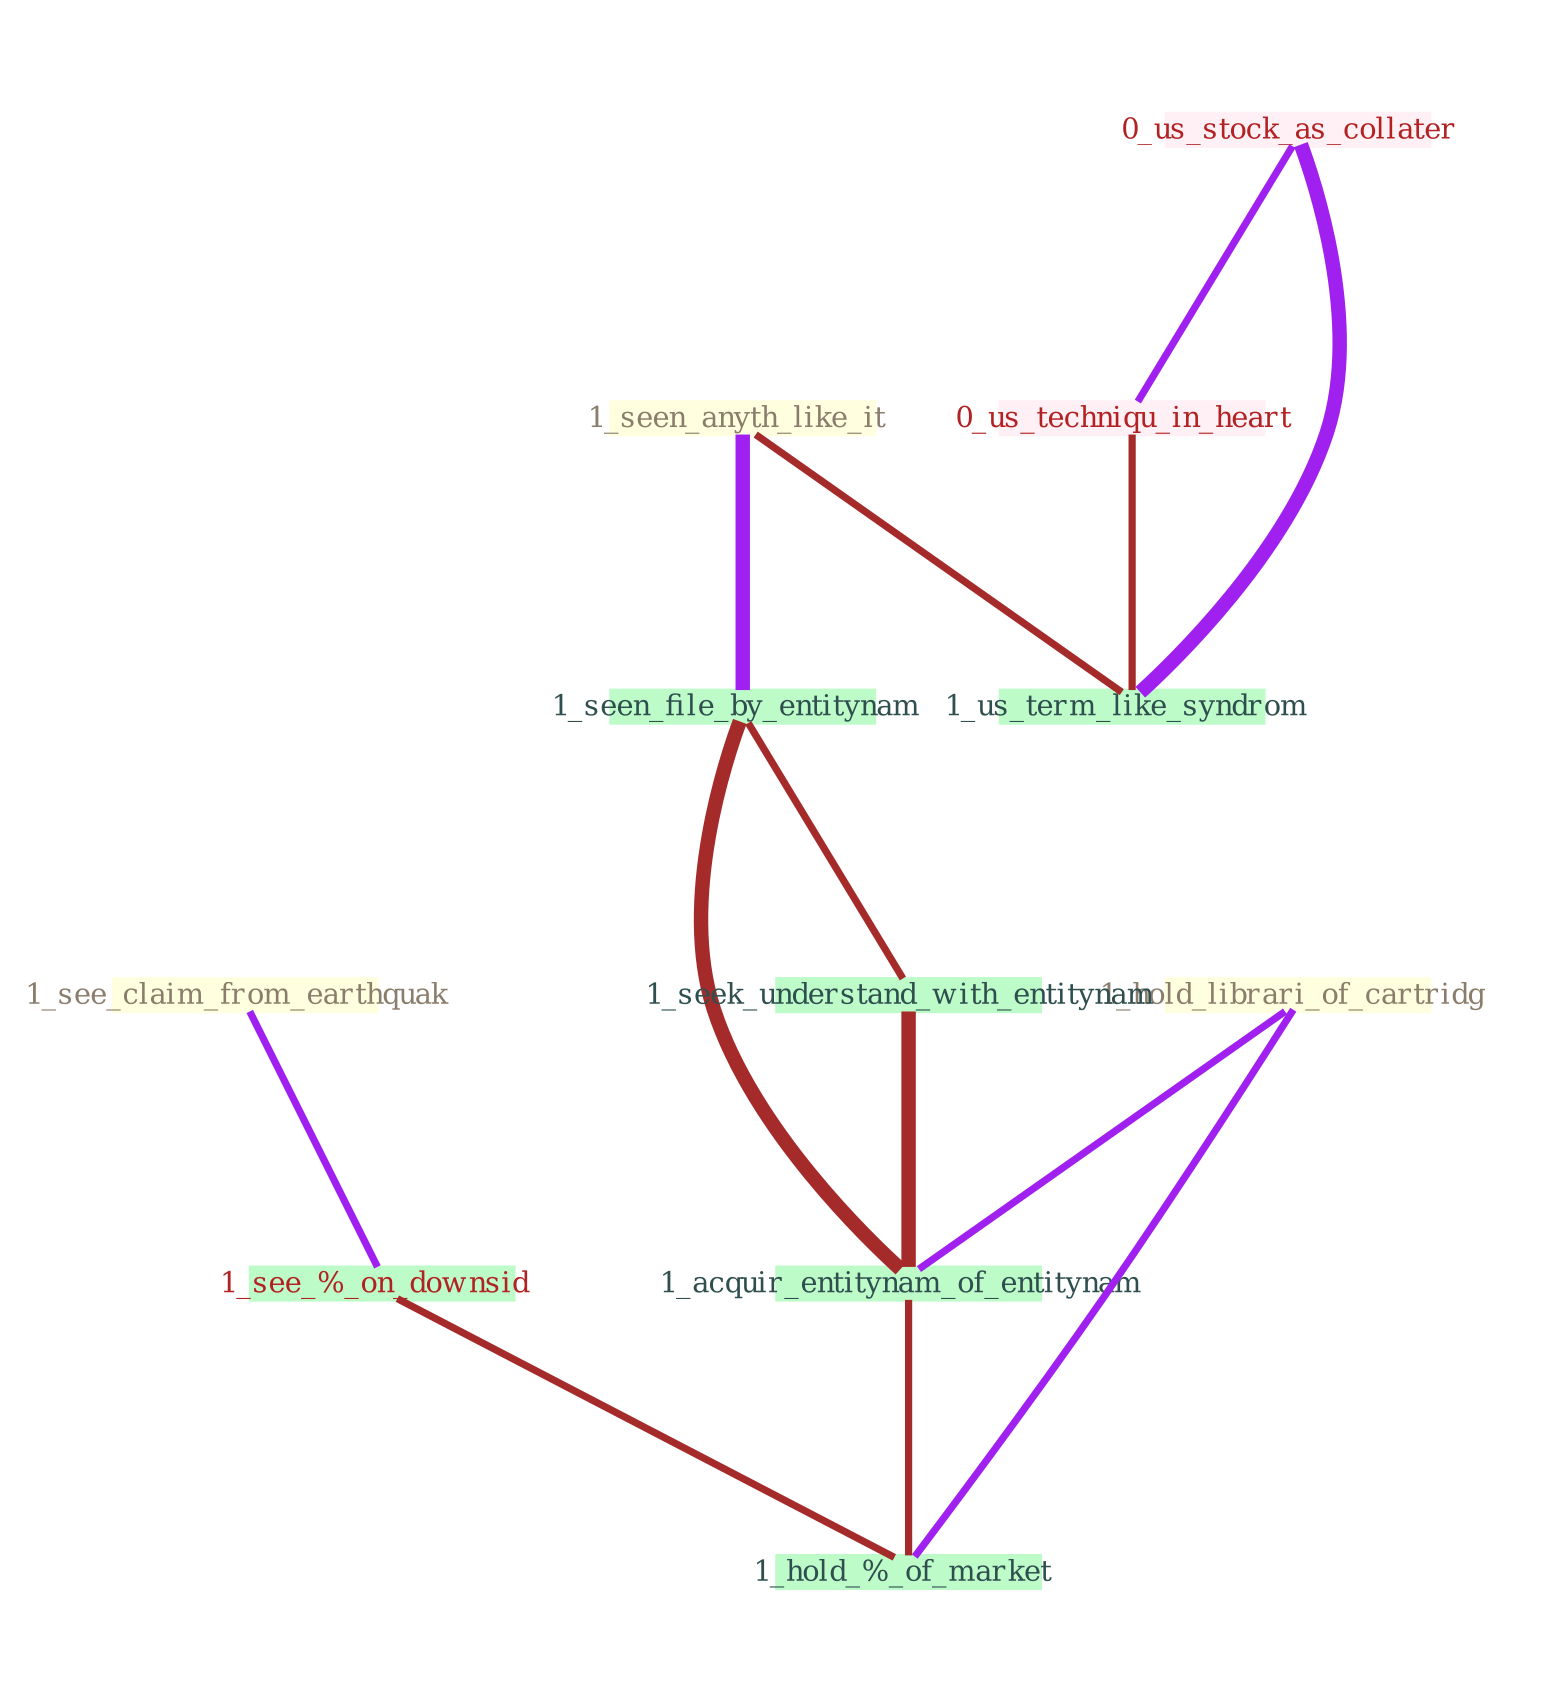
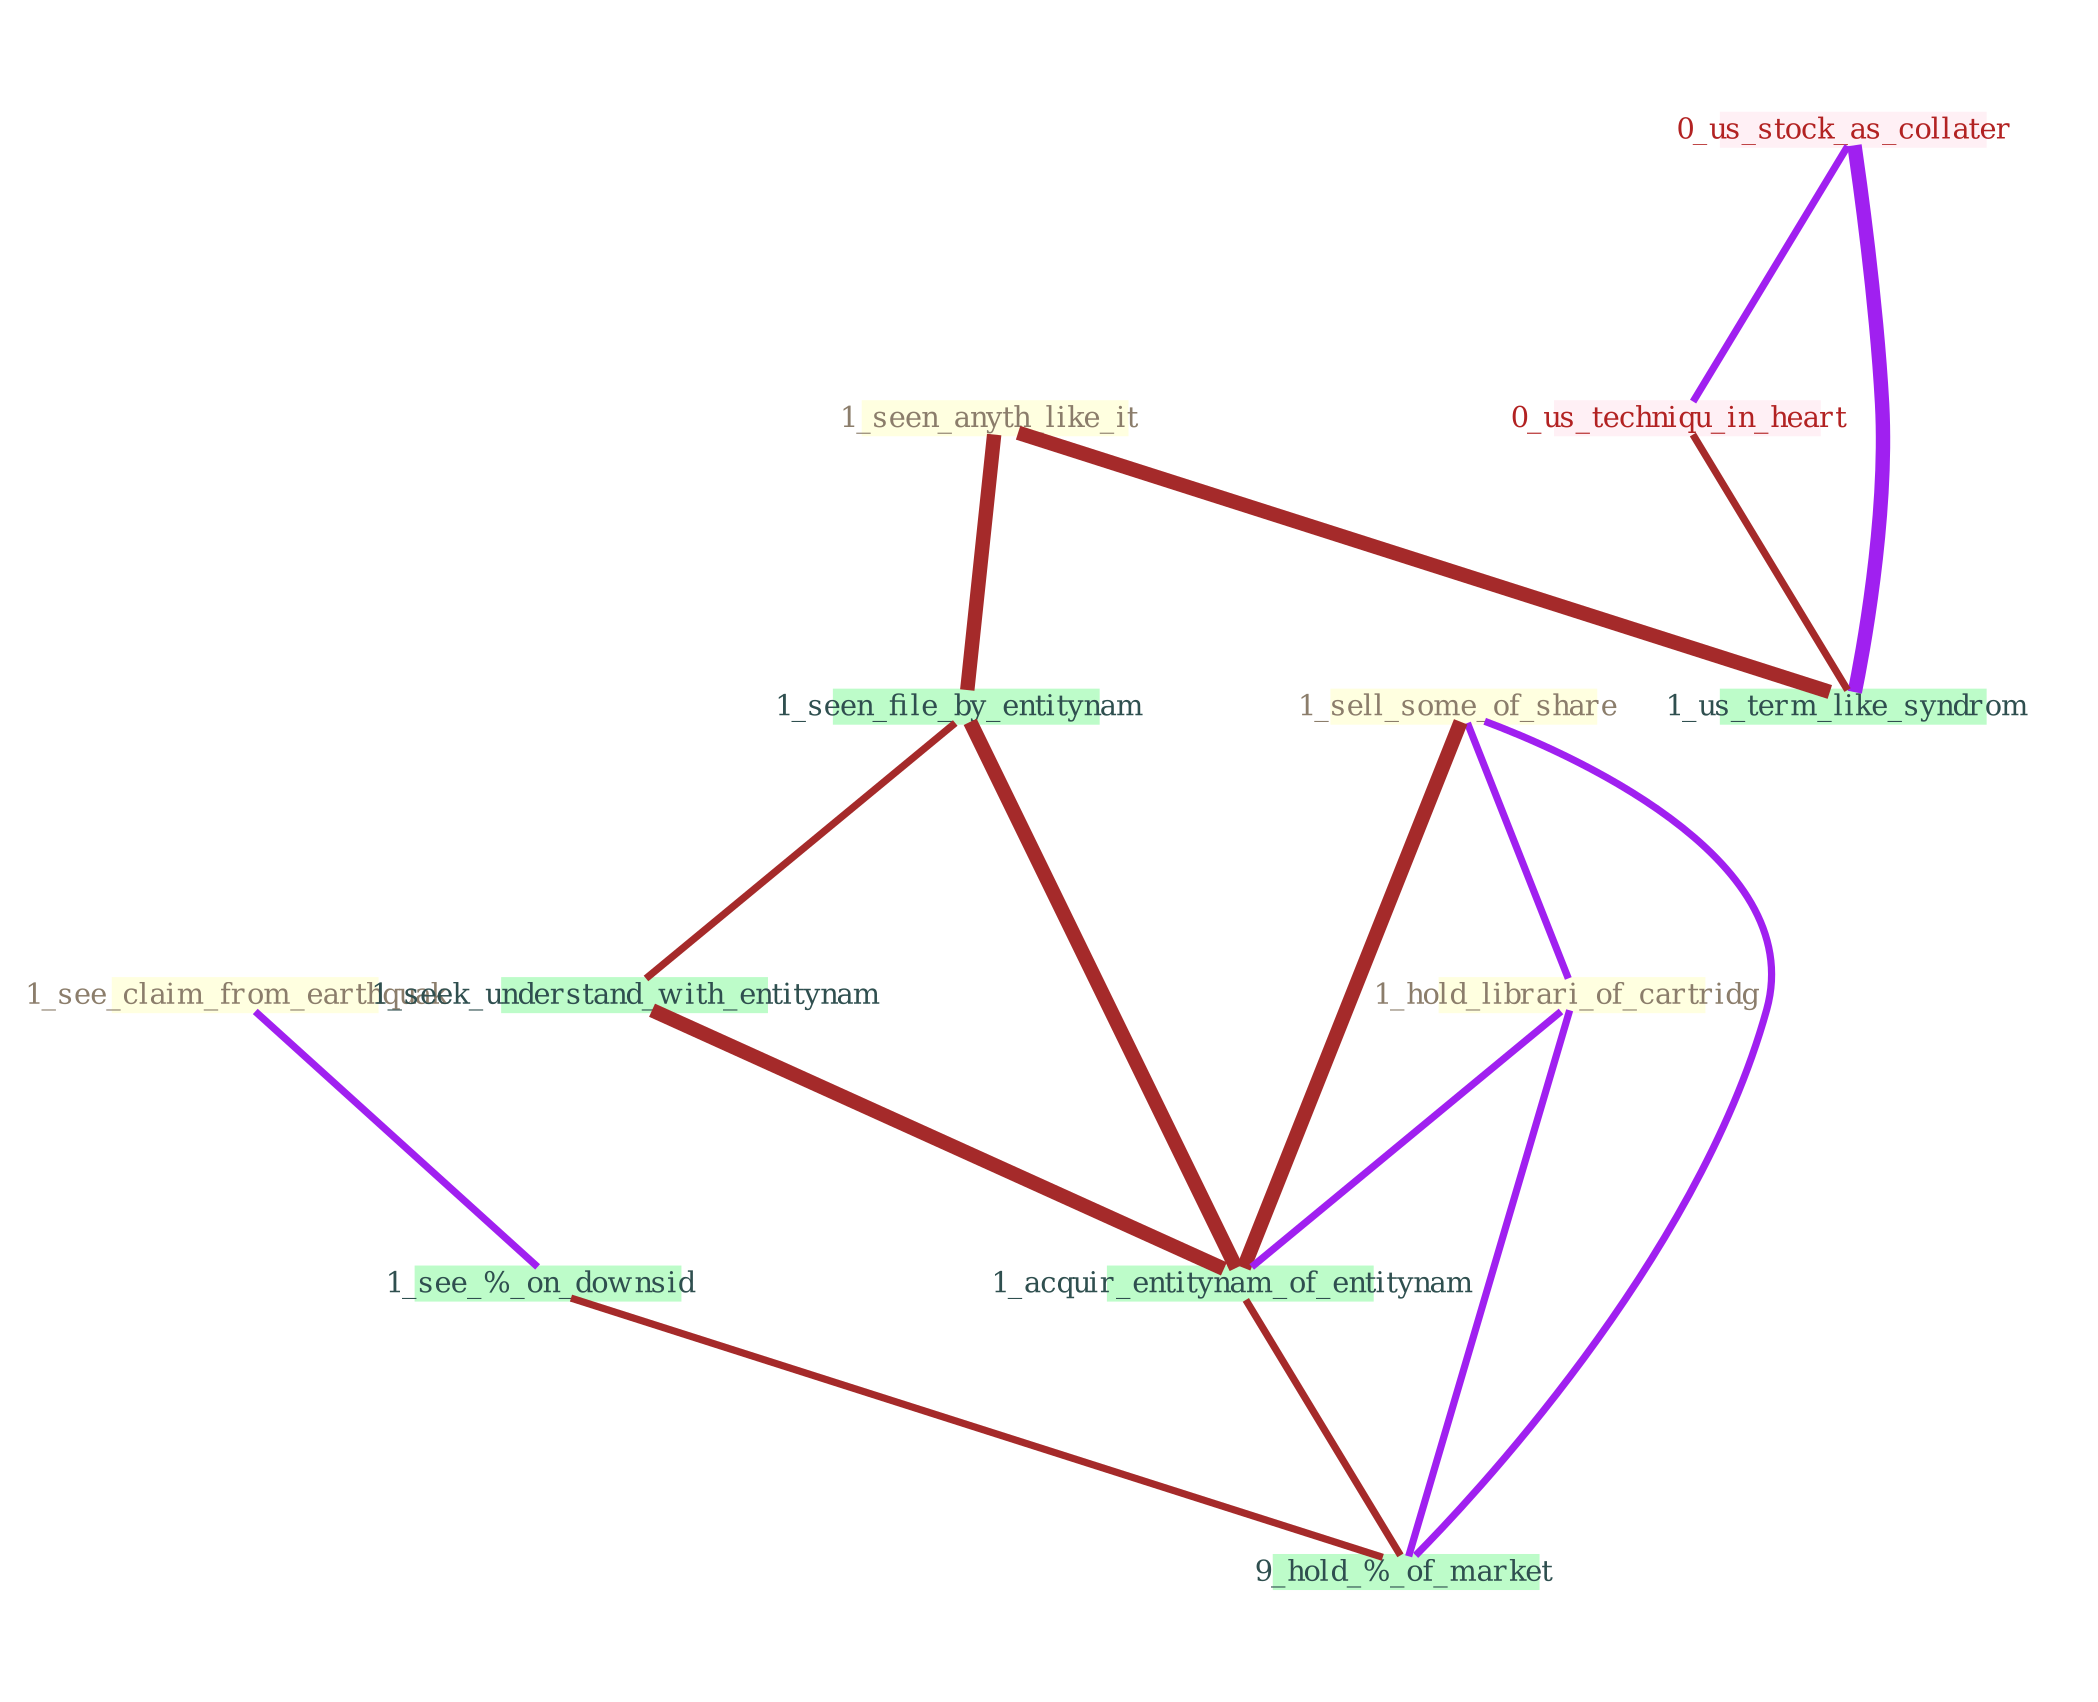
edge "1_seen_anyth_like_it" -- "1_seen_file_by_entitynam": color purple -> brown
edge "1_seen_anyth_like_it" -- "1_us_term_like_syndrom": style solid -> bold
node "1_sell_some_of_share": added
node "1_see_%_on_downsid": fontcolor #b22222 -> #2f4f4f
node "1_hold_%_of_market": label "1_hold_%_of_market" -> "9_hold_%_of_market"
